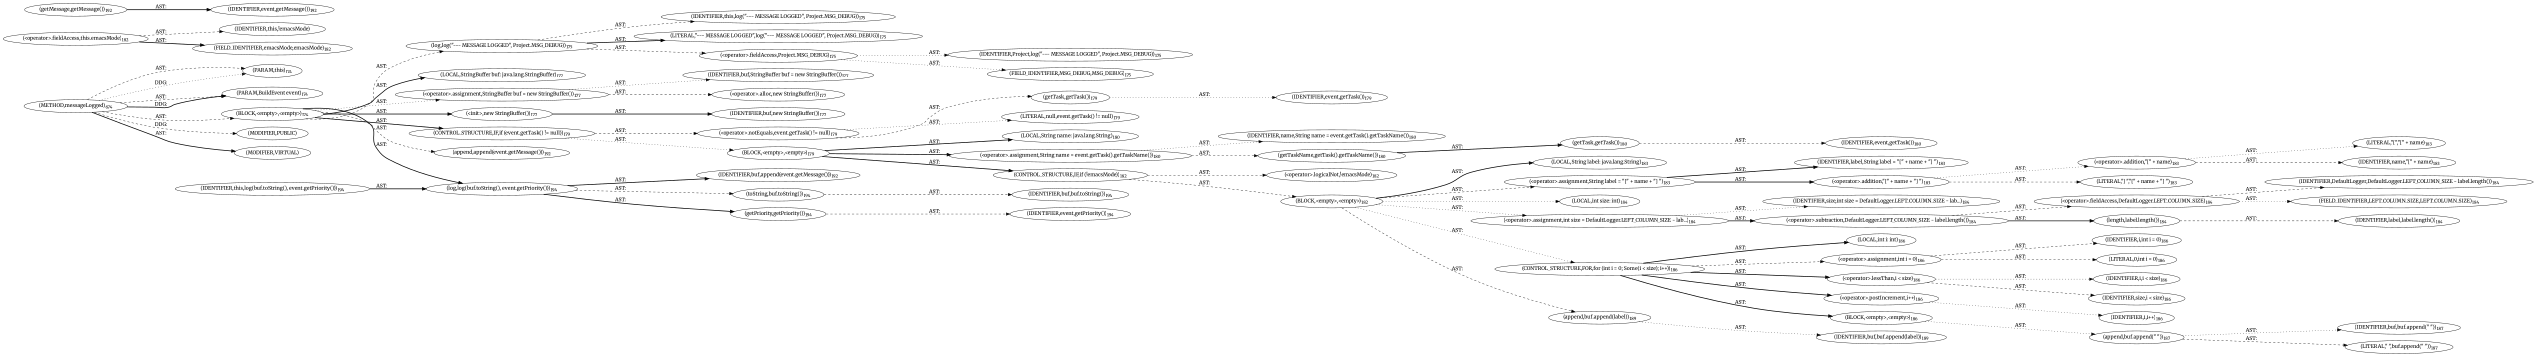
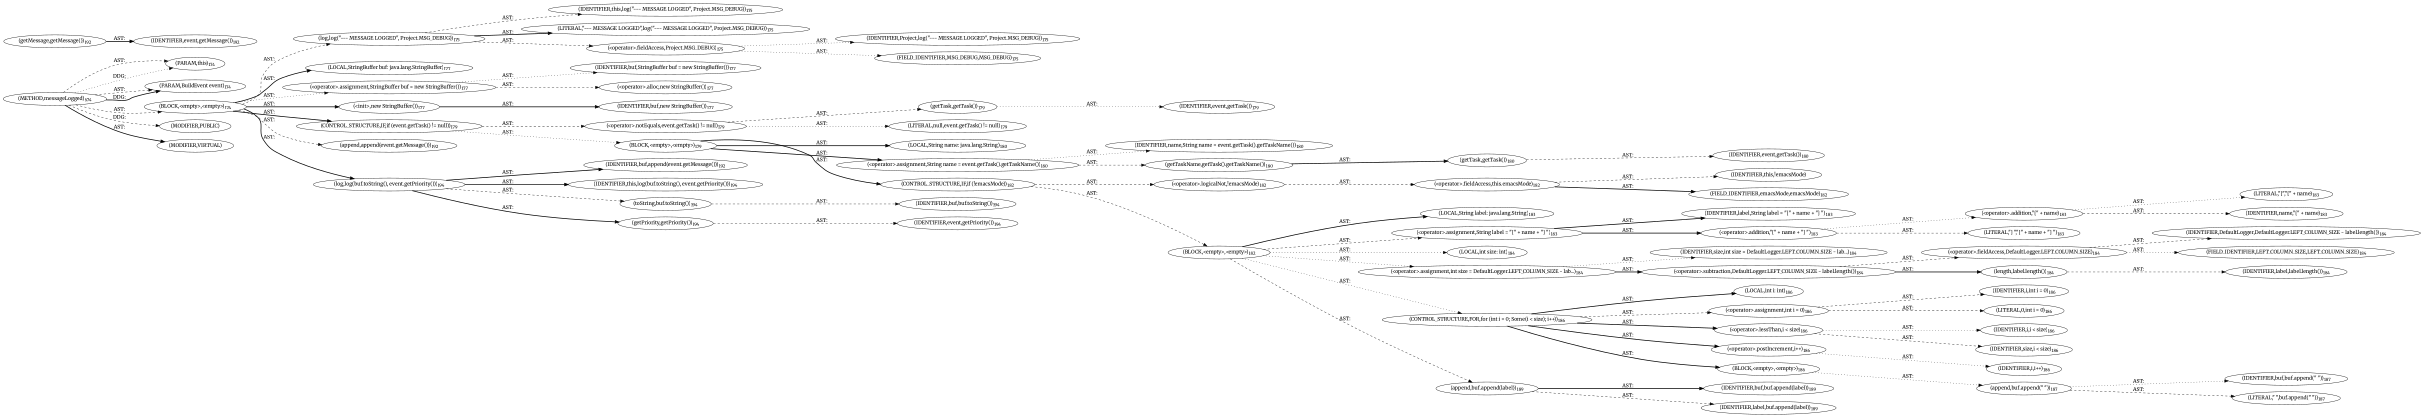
edge "(<operator>.logicalNot,!emacsMode)" -> "(<operator>.fieldAccess,this.emacsMode)": added, label "AST:"
edge "(IDENTIFIER,this,log(buf.toString(), event.getPriority()))" -> "(log,log(buf.toString(), event.getPriority()))": reversed
edge "(append,buf.append(label))" -> "(IDENTIFIER,buf,buf.append(label))": style dotted -> bold
node "(IDENTIFIER,label,buf.append(label))": added
